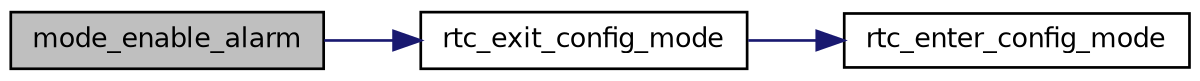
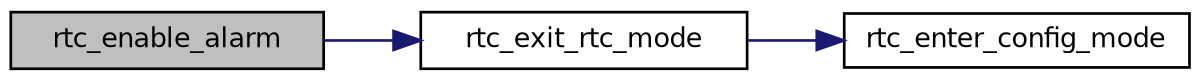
node "mode_enable_alarm": label "mode_enable_alarm" -> "rtc_enable_alarm"
node "rtc_exit_config_mode": label "rtc_exit_config_mode" -> "rtc_exit_rtc_mode"
